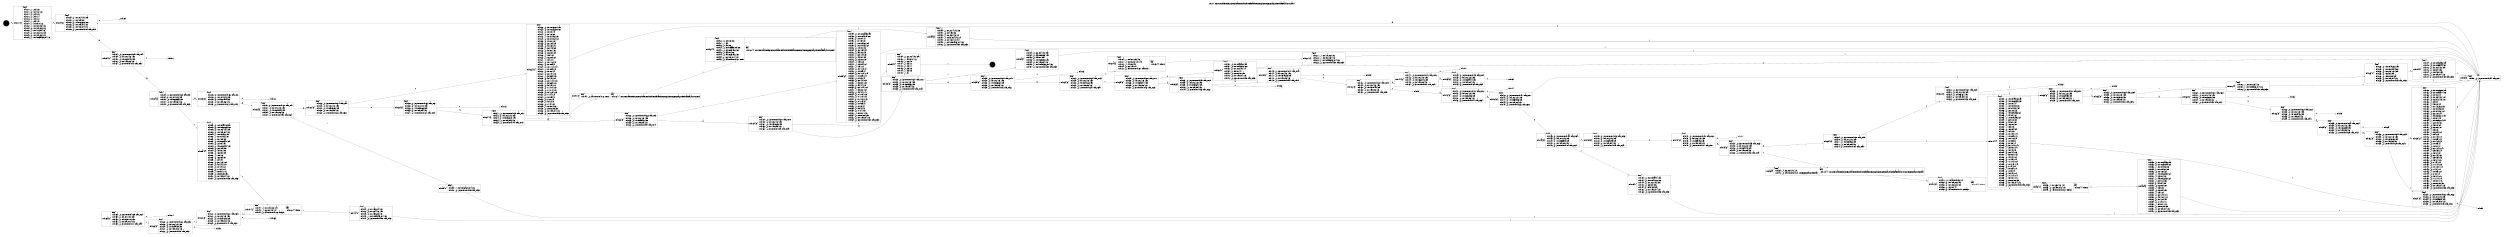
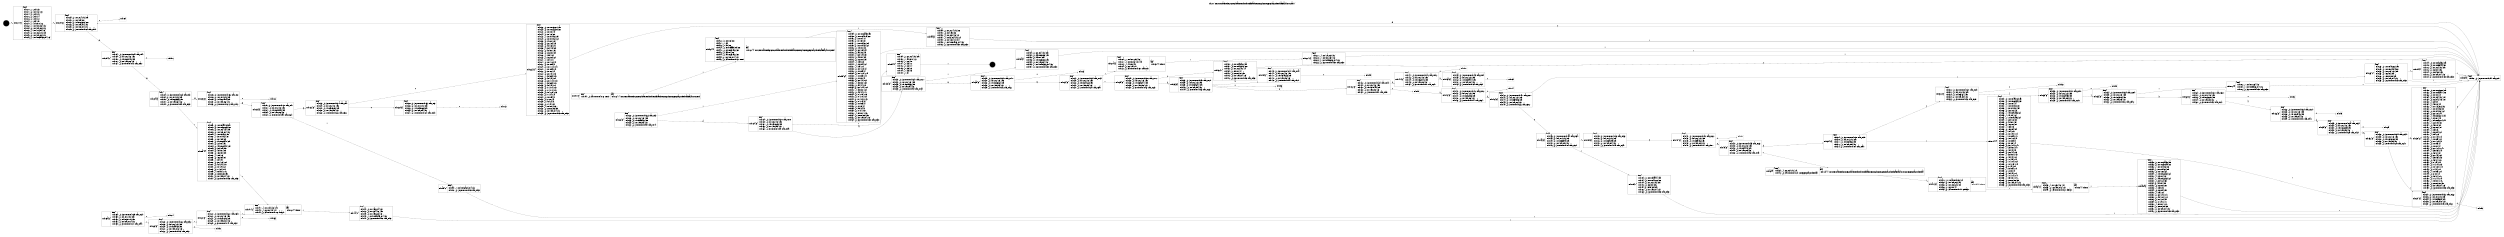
edge "0x40140f [25]" -> "0x401428 [25]": now "0x4013f6 [25]" -> "0x401428 [25]"
node "0x401347 [25]": removed
